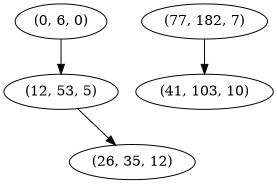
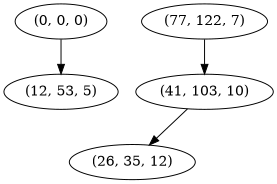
node "(0, 6, 0)": label "(0, 6, 0)" -> "(0, 0, 0)"
node "(77, 182, 7)": label "(77, 182, 7)" -> "(77, 122, 7)"
edge "(12, 53, 5)" -> "(26, 35, 12)": now "(41, 103, 10)" -> "(26, 35, 12)"
